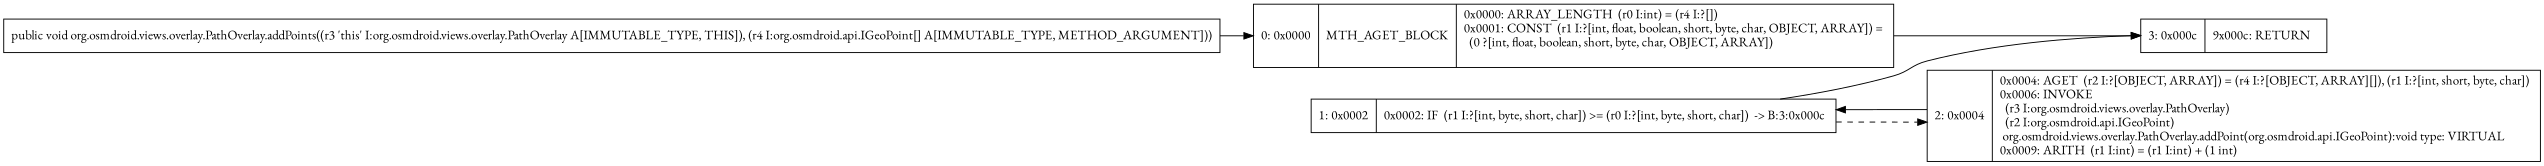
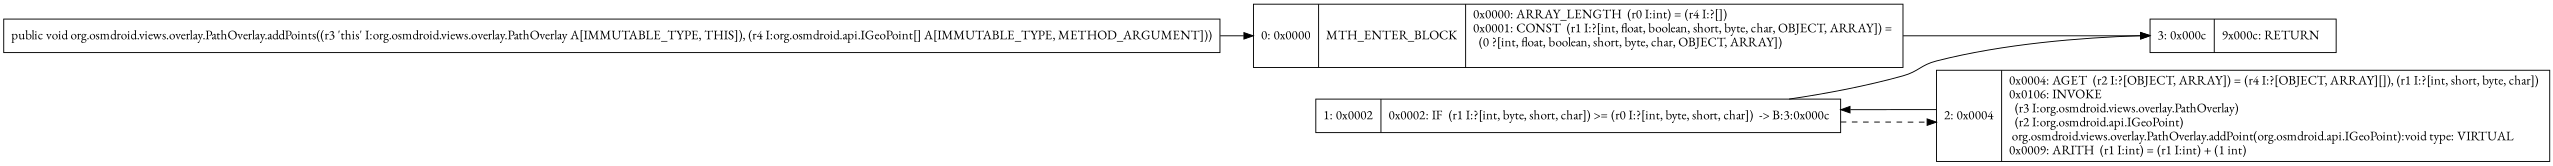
node "0: 0x0000": text "MTH_AGET_BLOCK" -> "MTH_ENTER_BLOCK"
node "2: 0x0004": text "0x0006: INVOKE" -> "0x0106: INVOKE"
